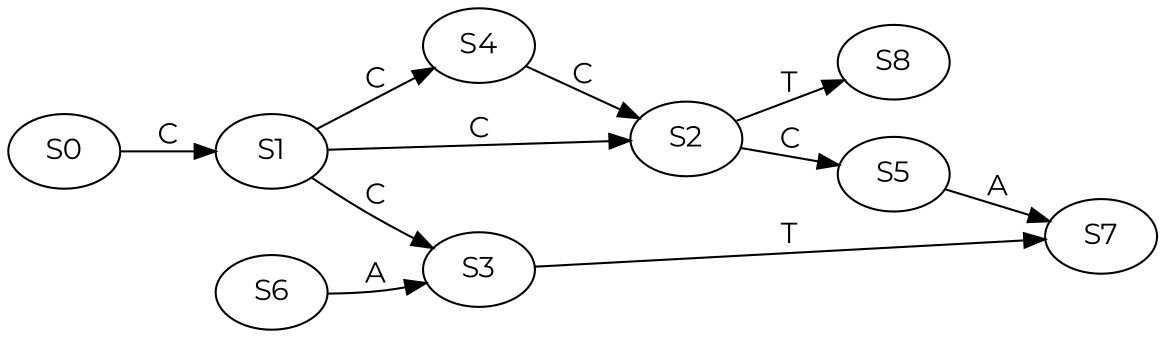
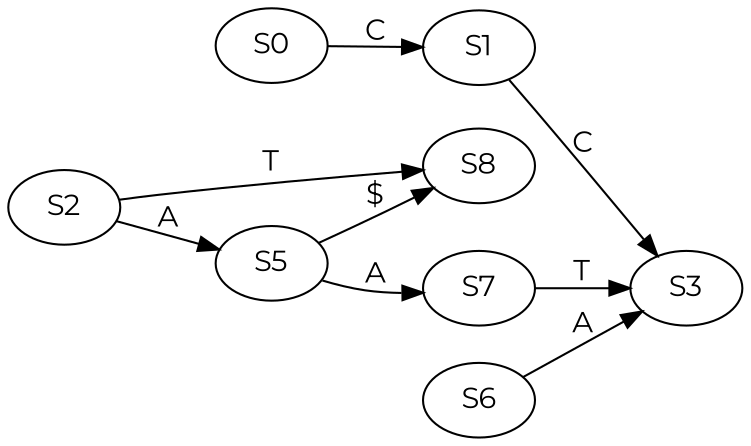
node "S4": removed
edge "S2" -> "S5": label "C" -> "A"
edge "S1" -> "S2": removed, label "C"
edge "S5" -> "S8": added, label "$"
edge "S3" -> "S7": reversed
